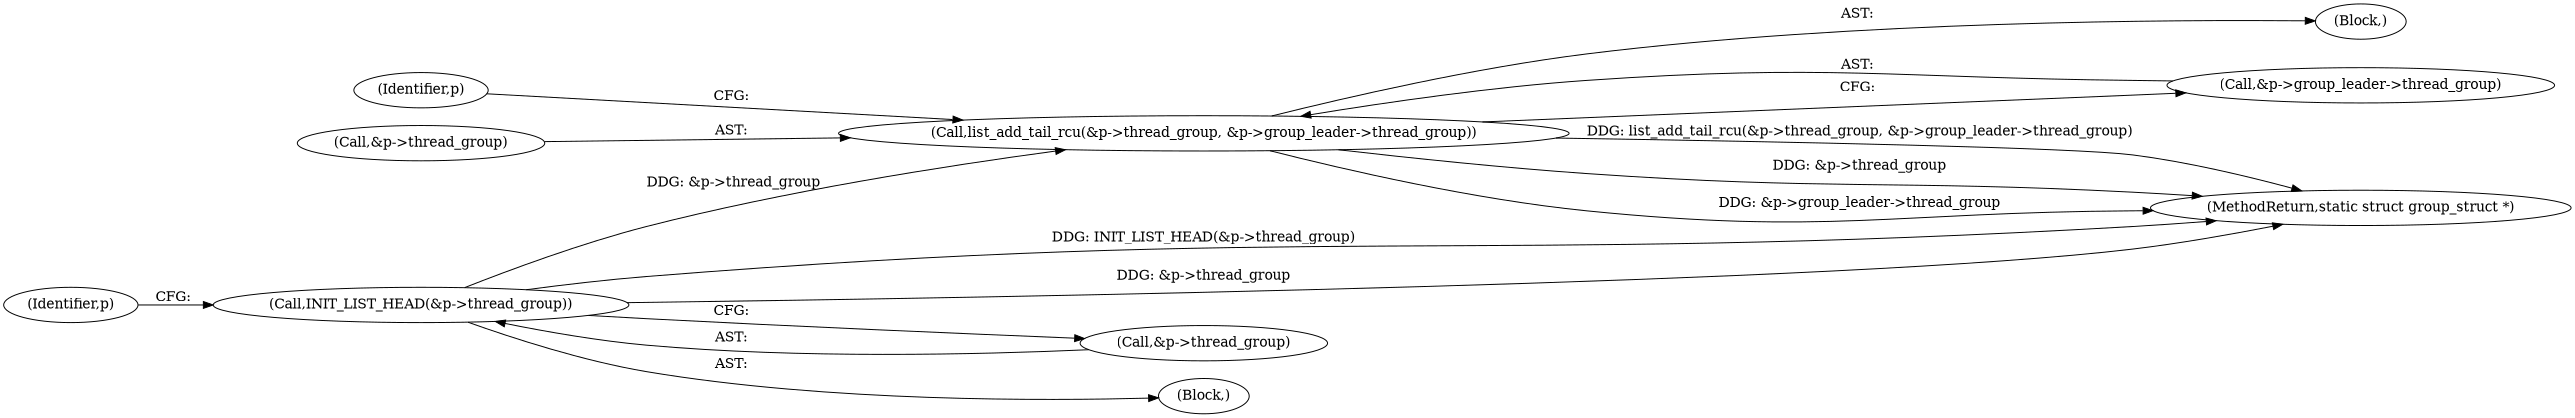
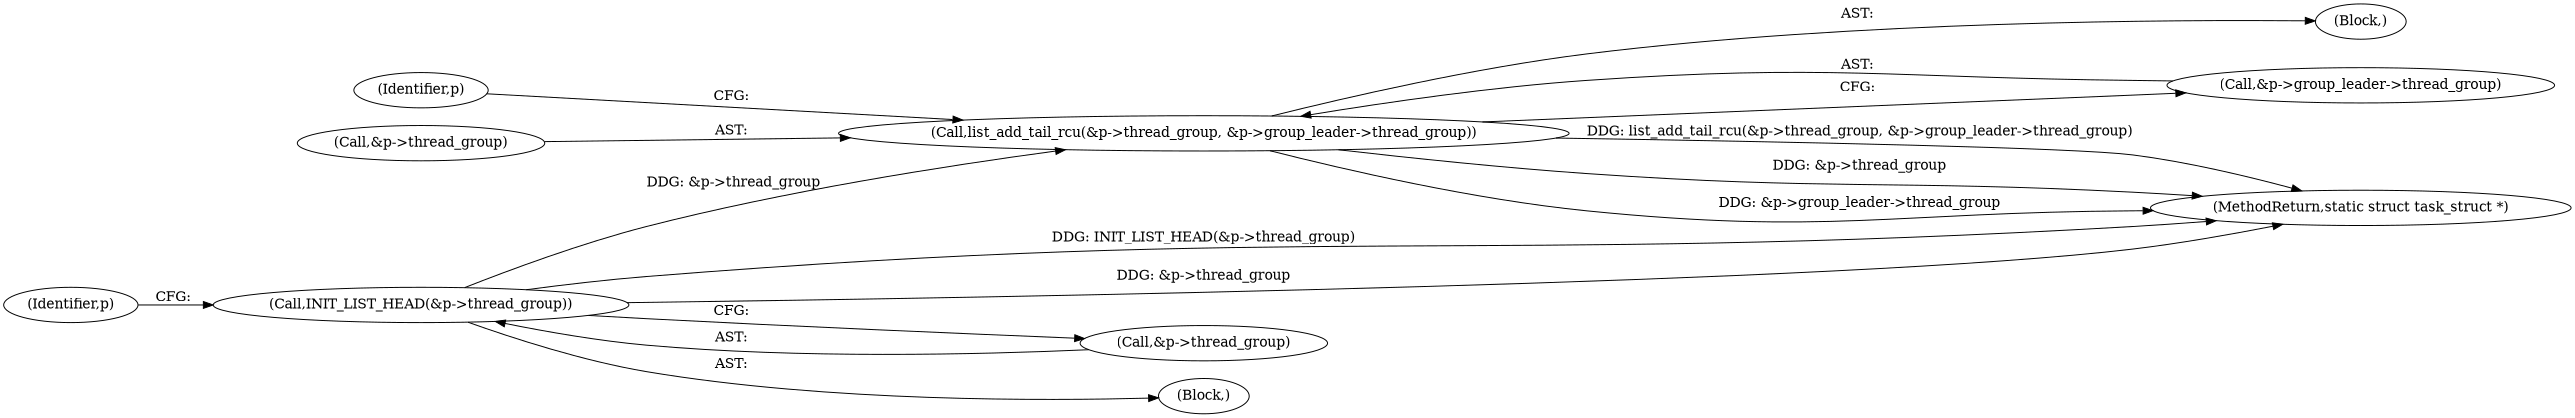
node "(MethodReturn,static struct group_struct *)": label "(MethodReturn,static struct group_struct *)" -> "(MethodReturn,static struct task_struct *)"
